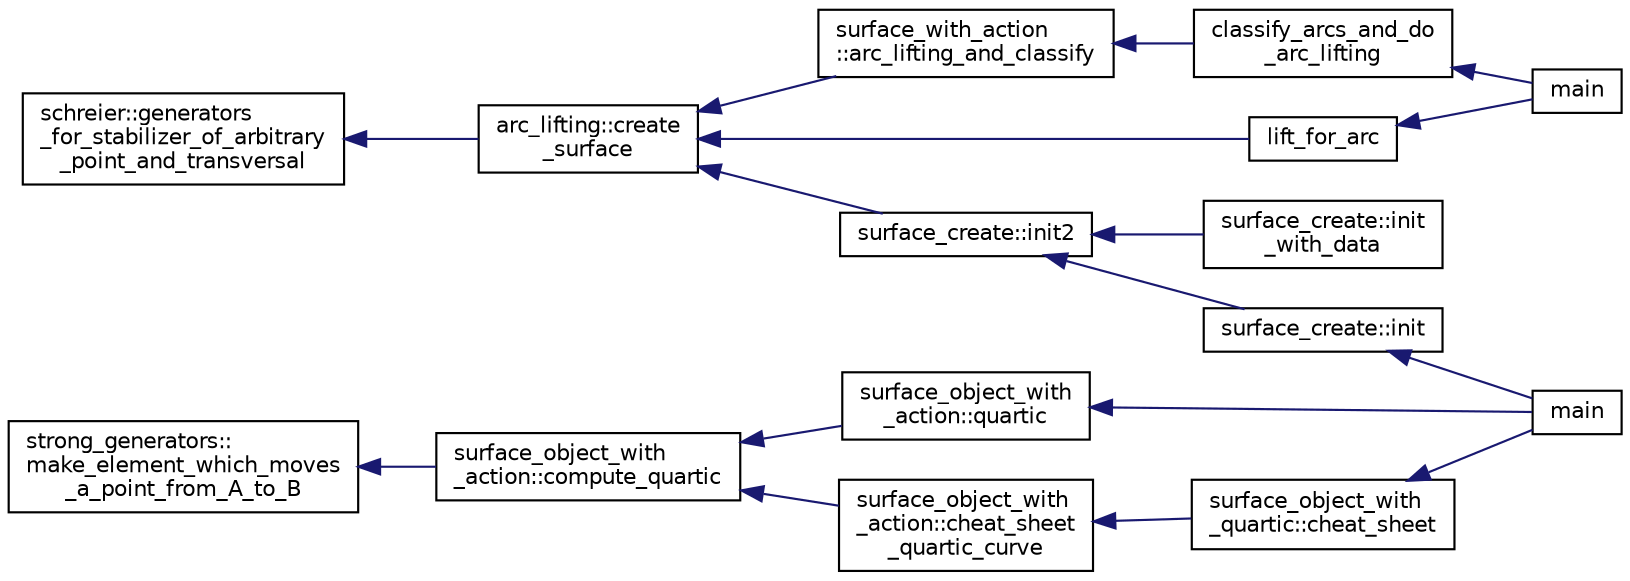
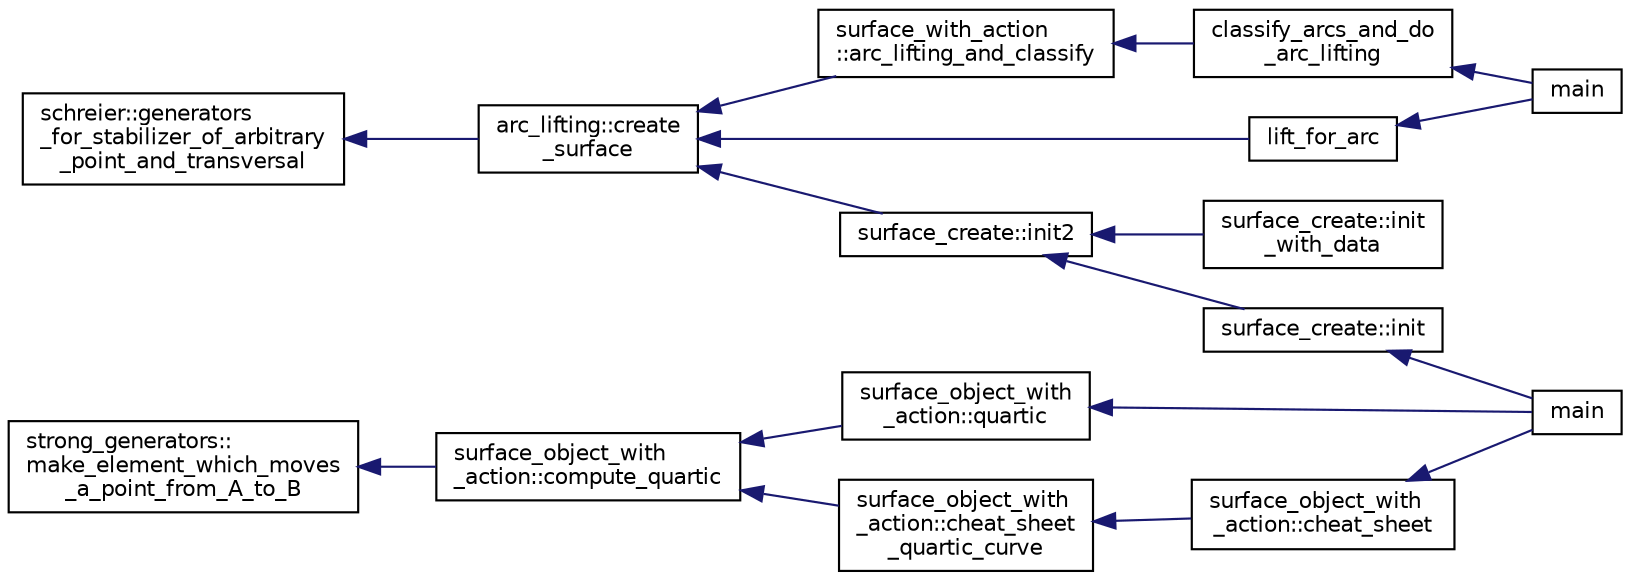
node "surface_object_with _quartic::cheat_sheet": label "surface_object_with _quartic::cheat_sheet" -> "surface_object_with _action::cheat_sheet"
